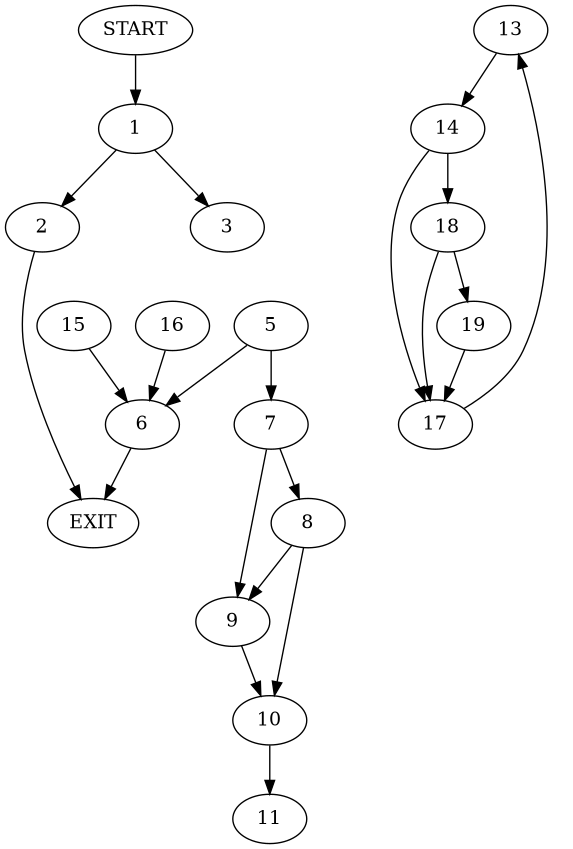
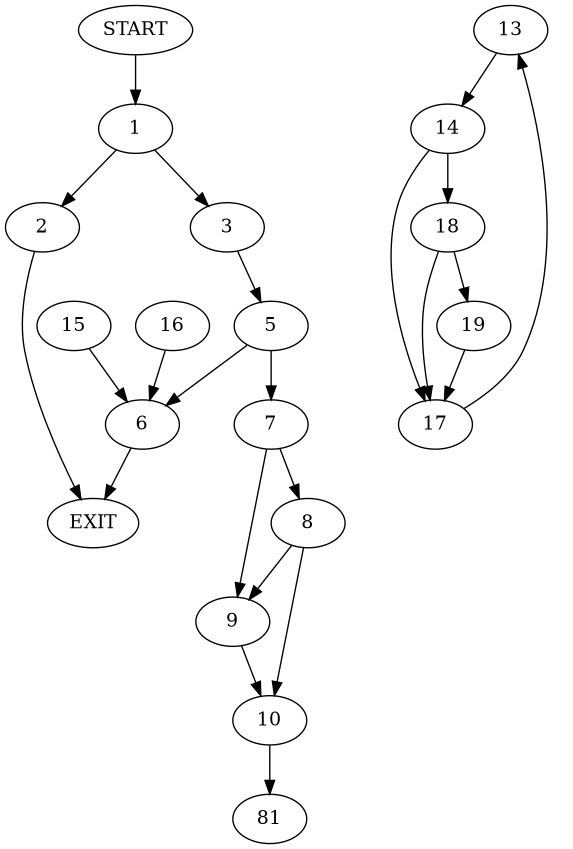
edge "3" -> "5": added
node "11": label "11" -> "81"
